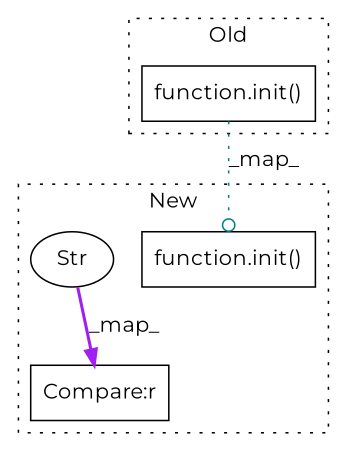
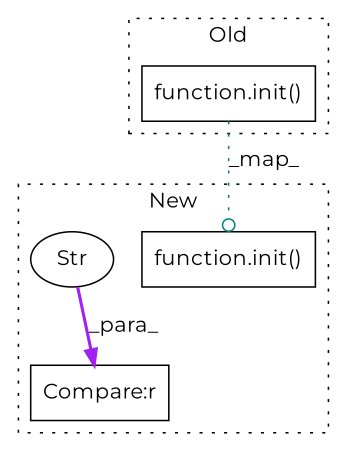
edge "Str" -> "Compare:r": label "_map_" -> "_para_"
